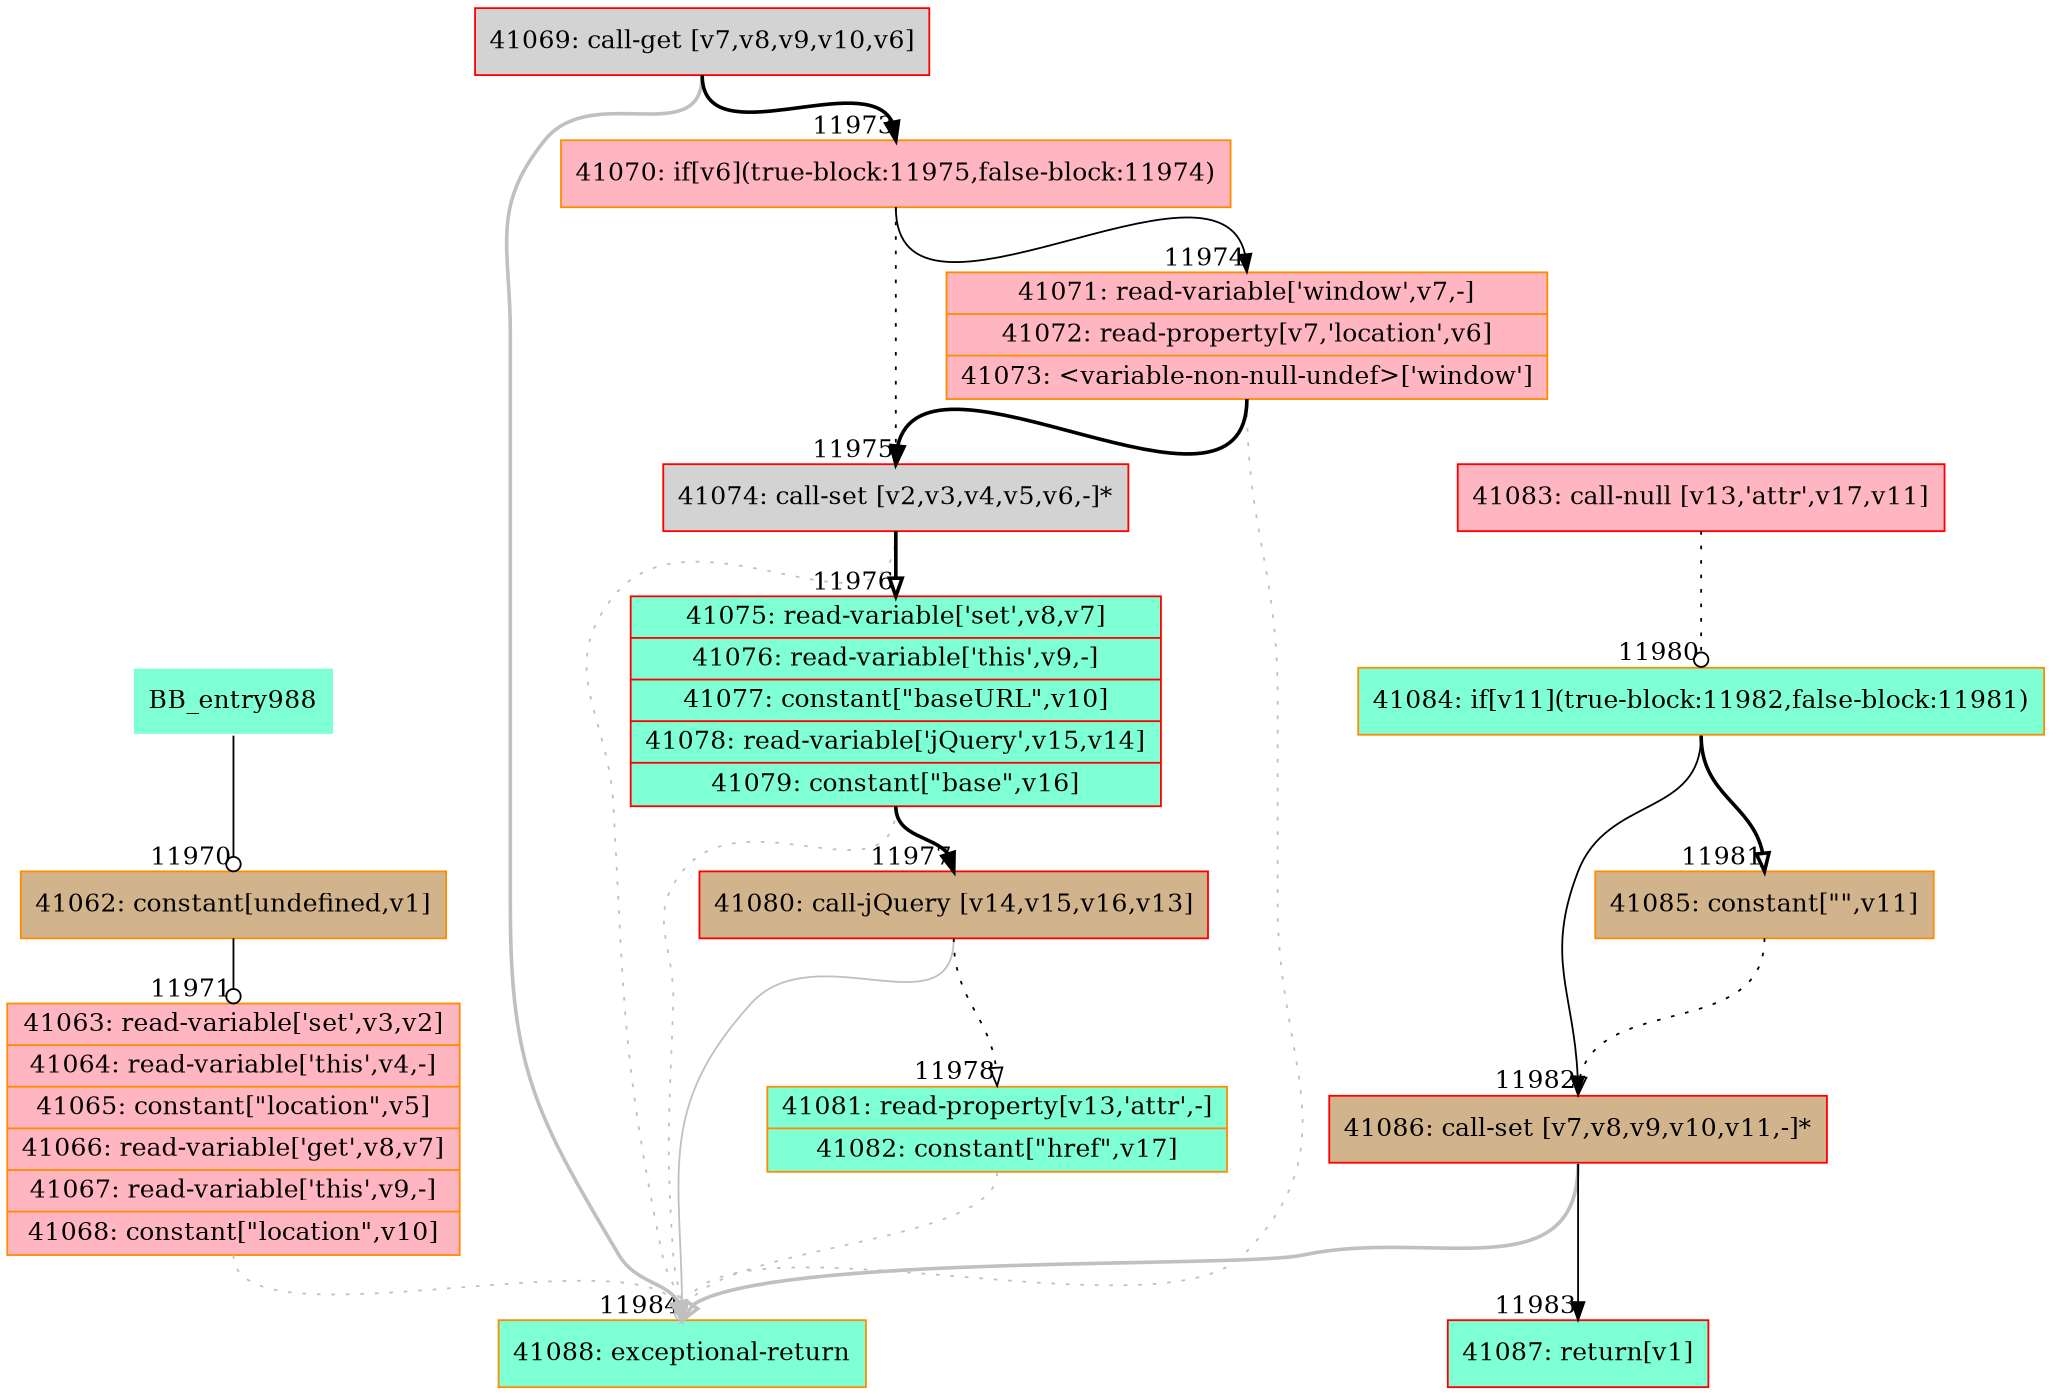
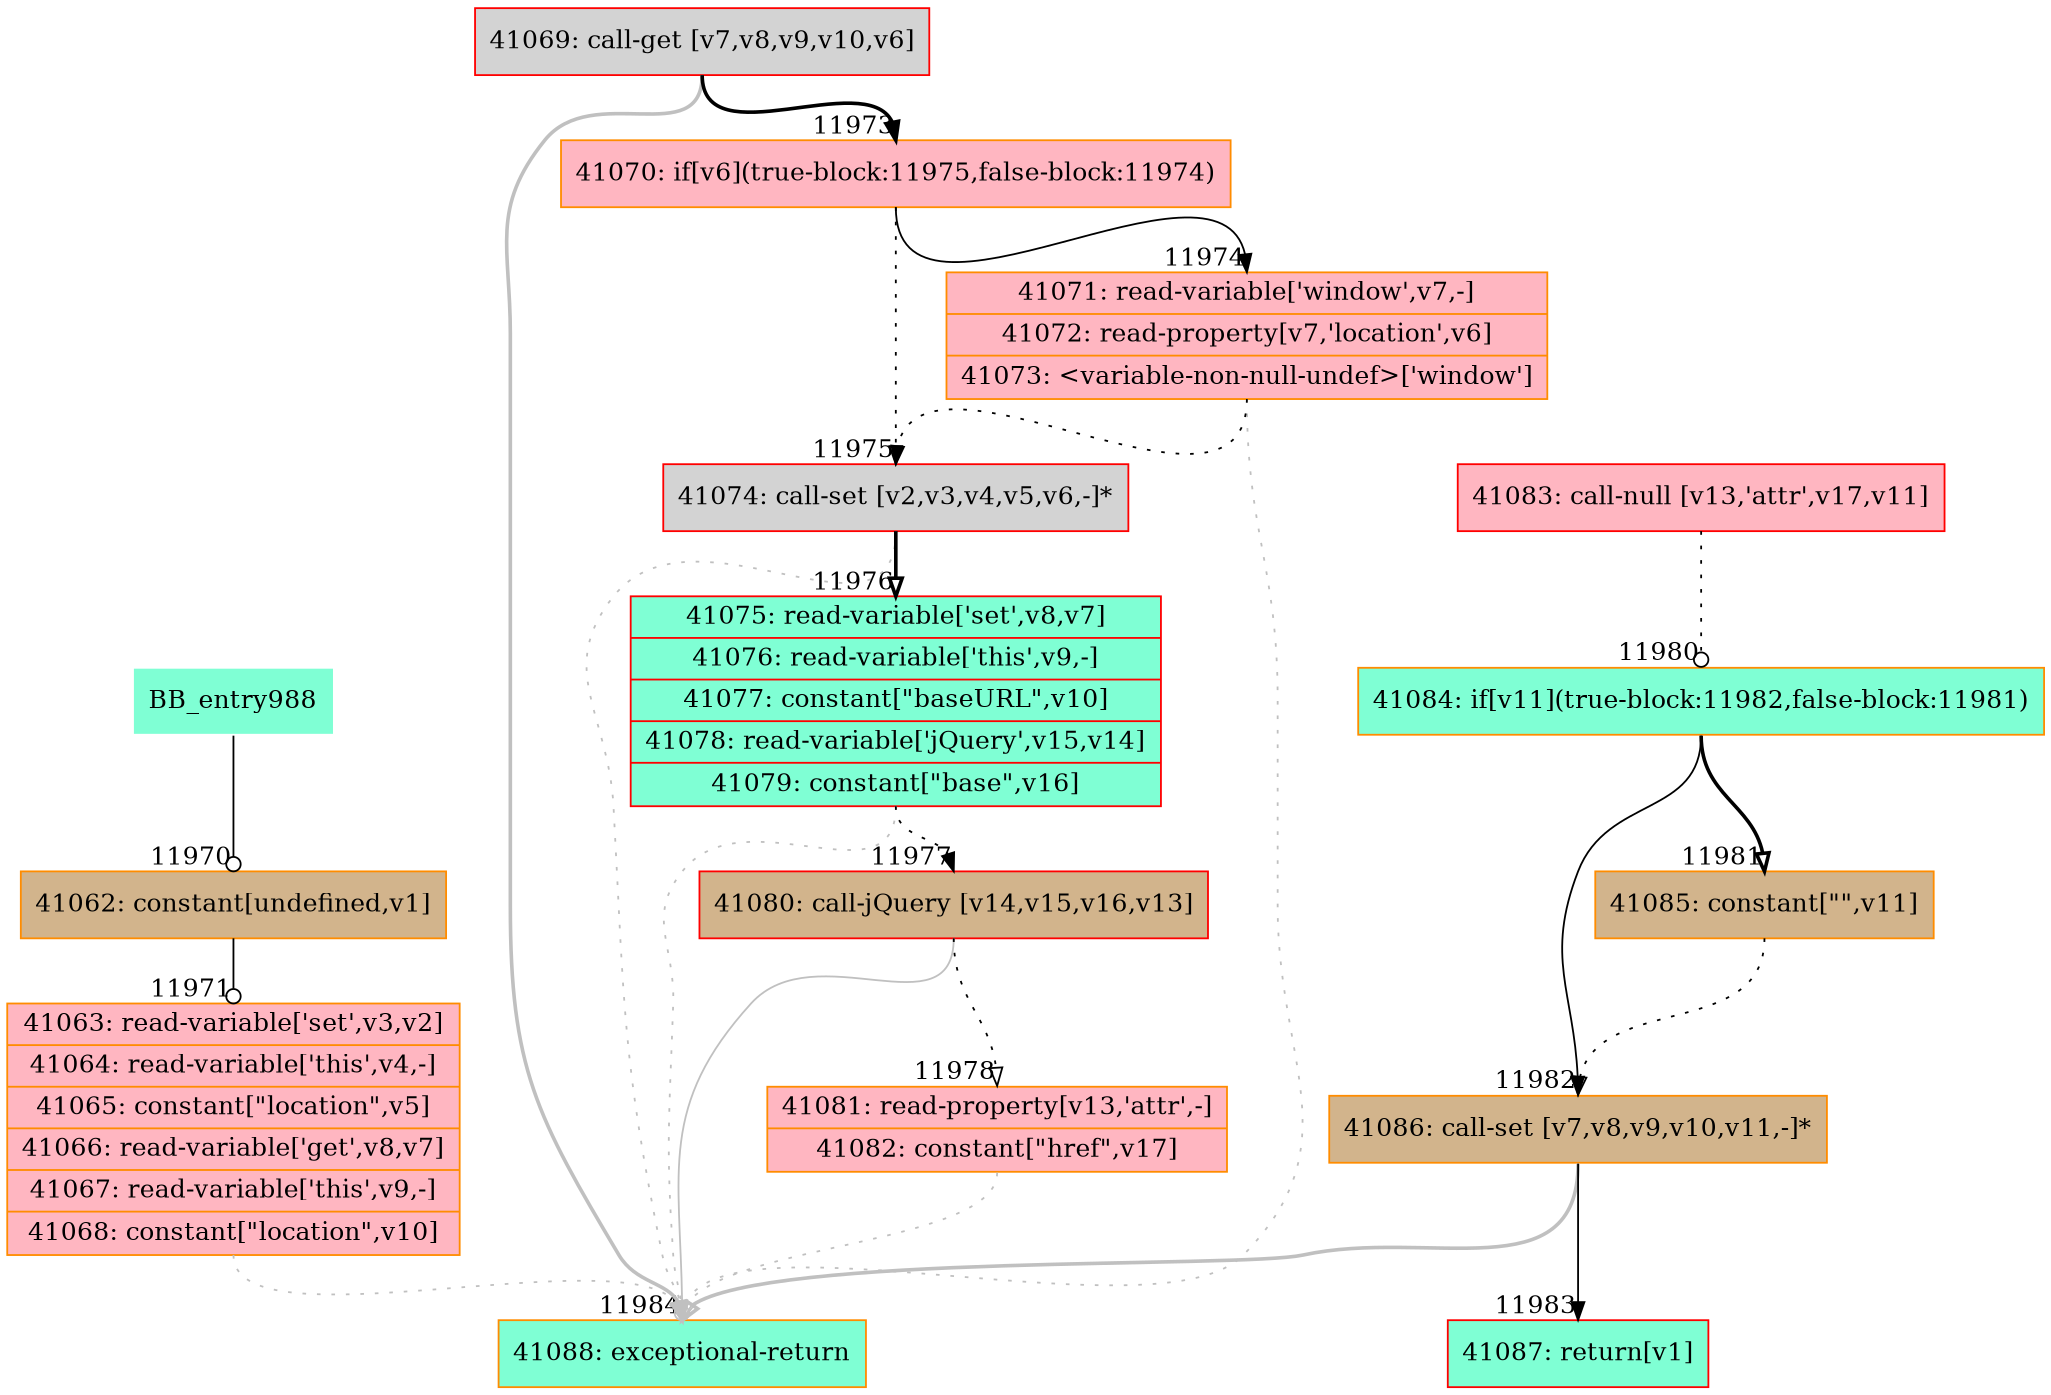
edge "41071: read-variable['window',v7,-]" -> "41074: call-set [v2,v3,v4,v5,v6,-]*": style bold -> dotted
edge "41075: read-variable['set',v8,v7]" -> "41080: call-jQuery [v14,v15,v16,v13]": style bold -> dotted
node "41081: read-property[v13,'attr',-]": fillcolor aquamarine -> lightpink
node "41086: call-set [v7,v8,v9,v10,v11,-]*": color red -> darkorange
